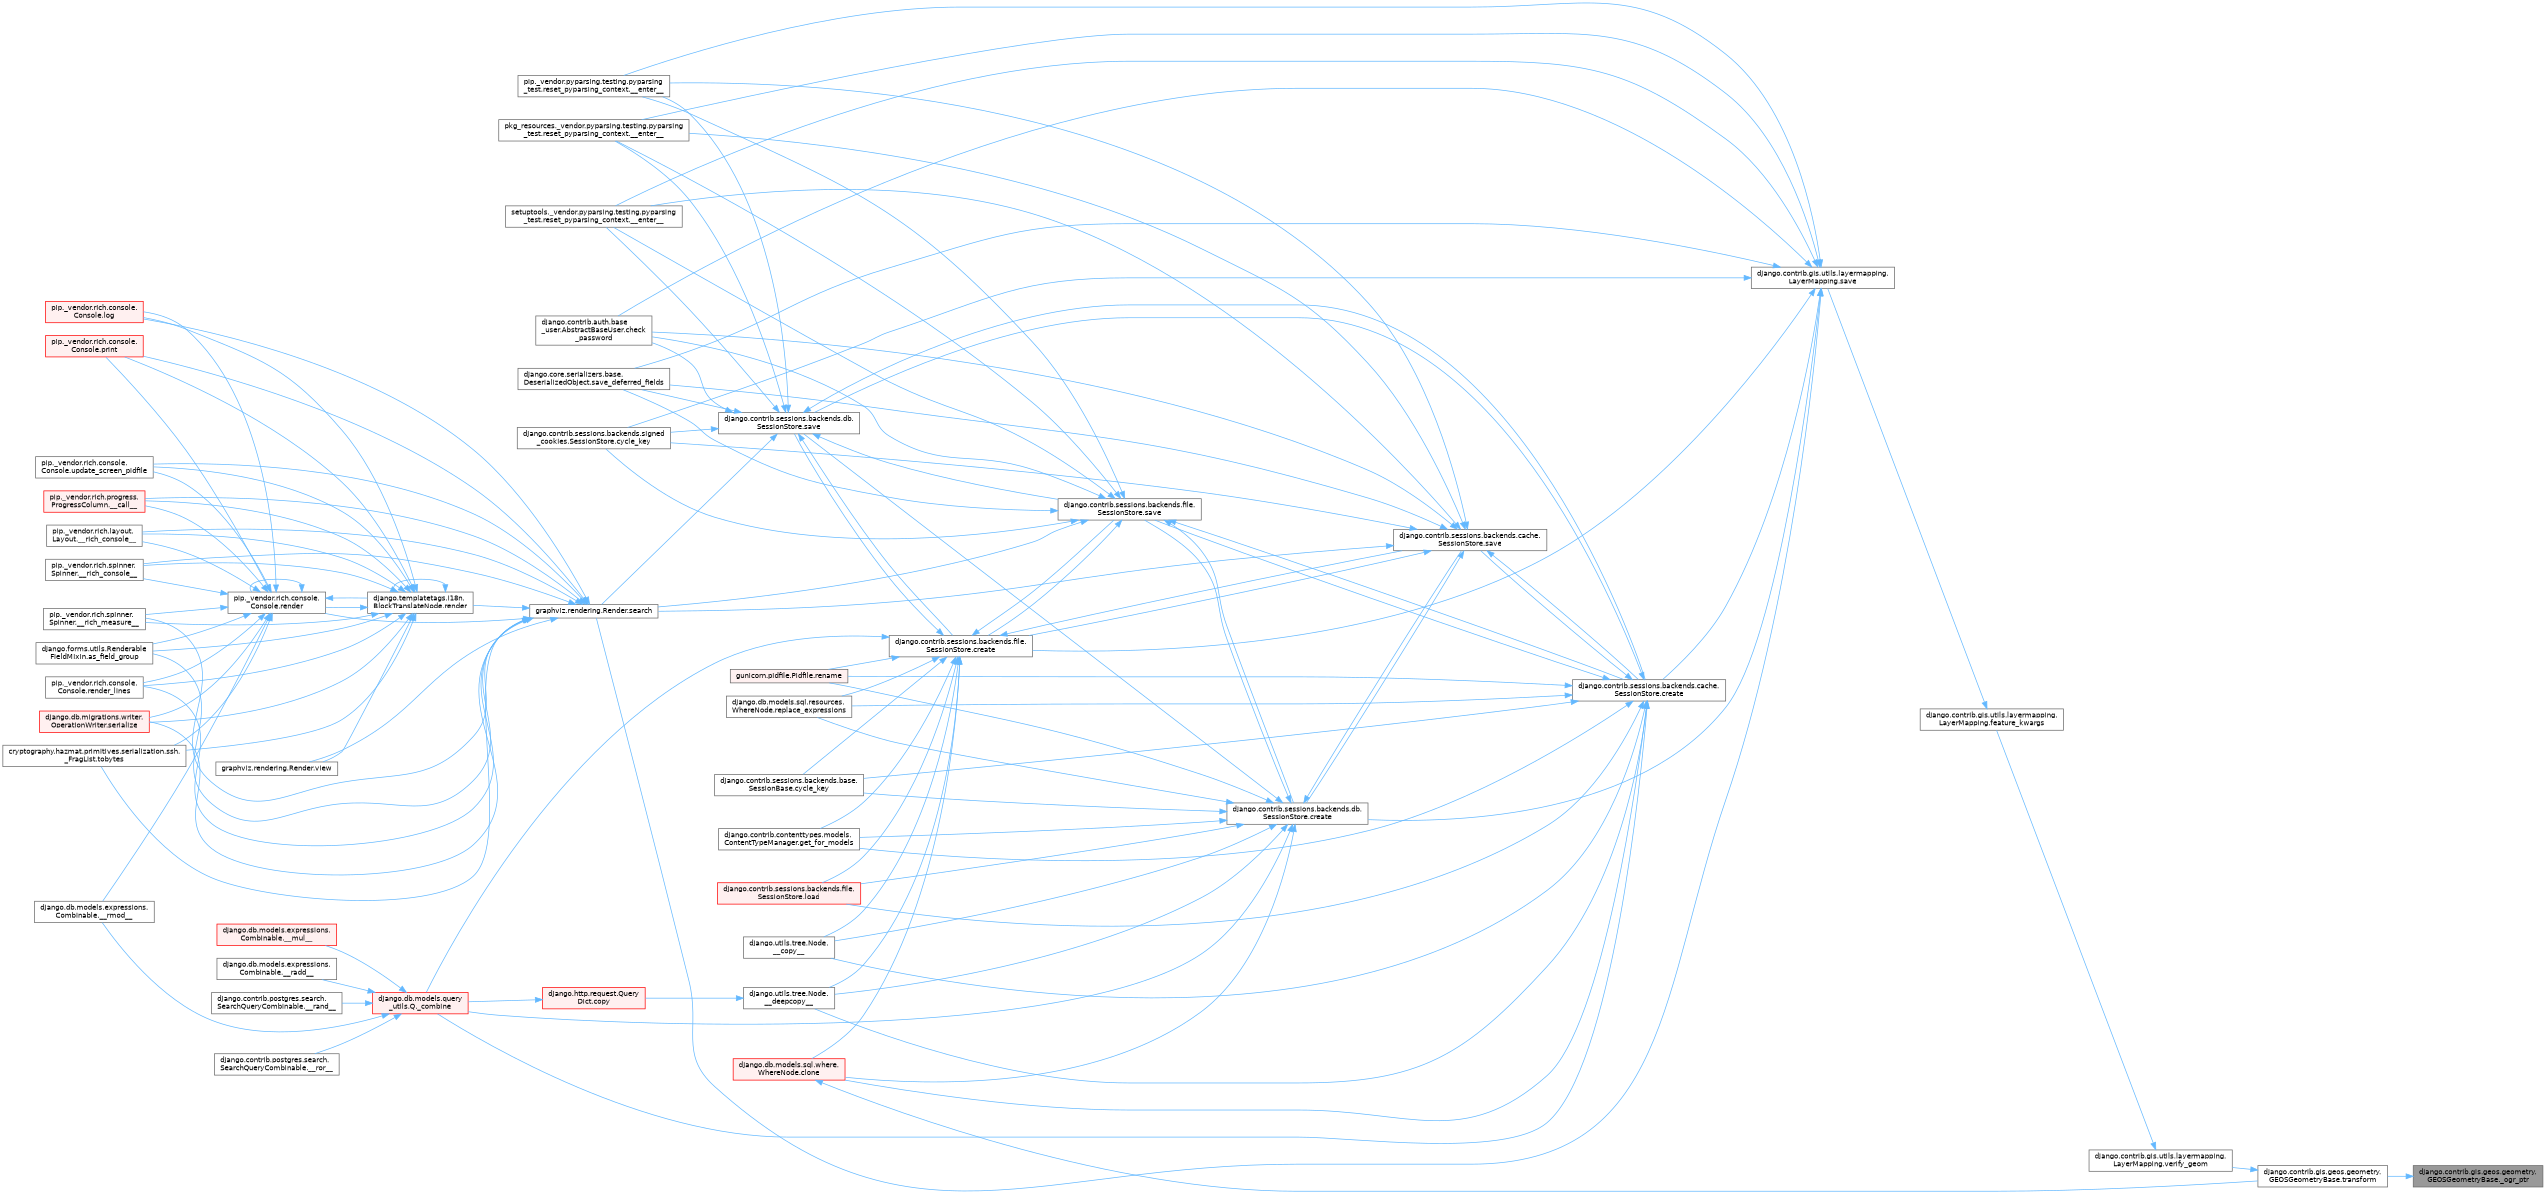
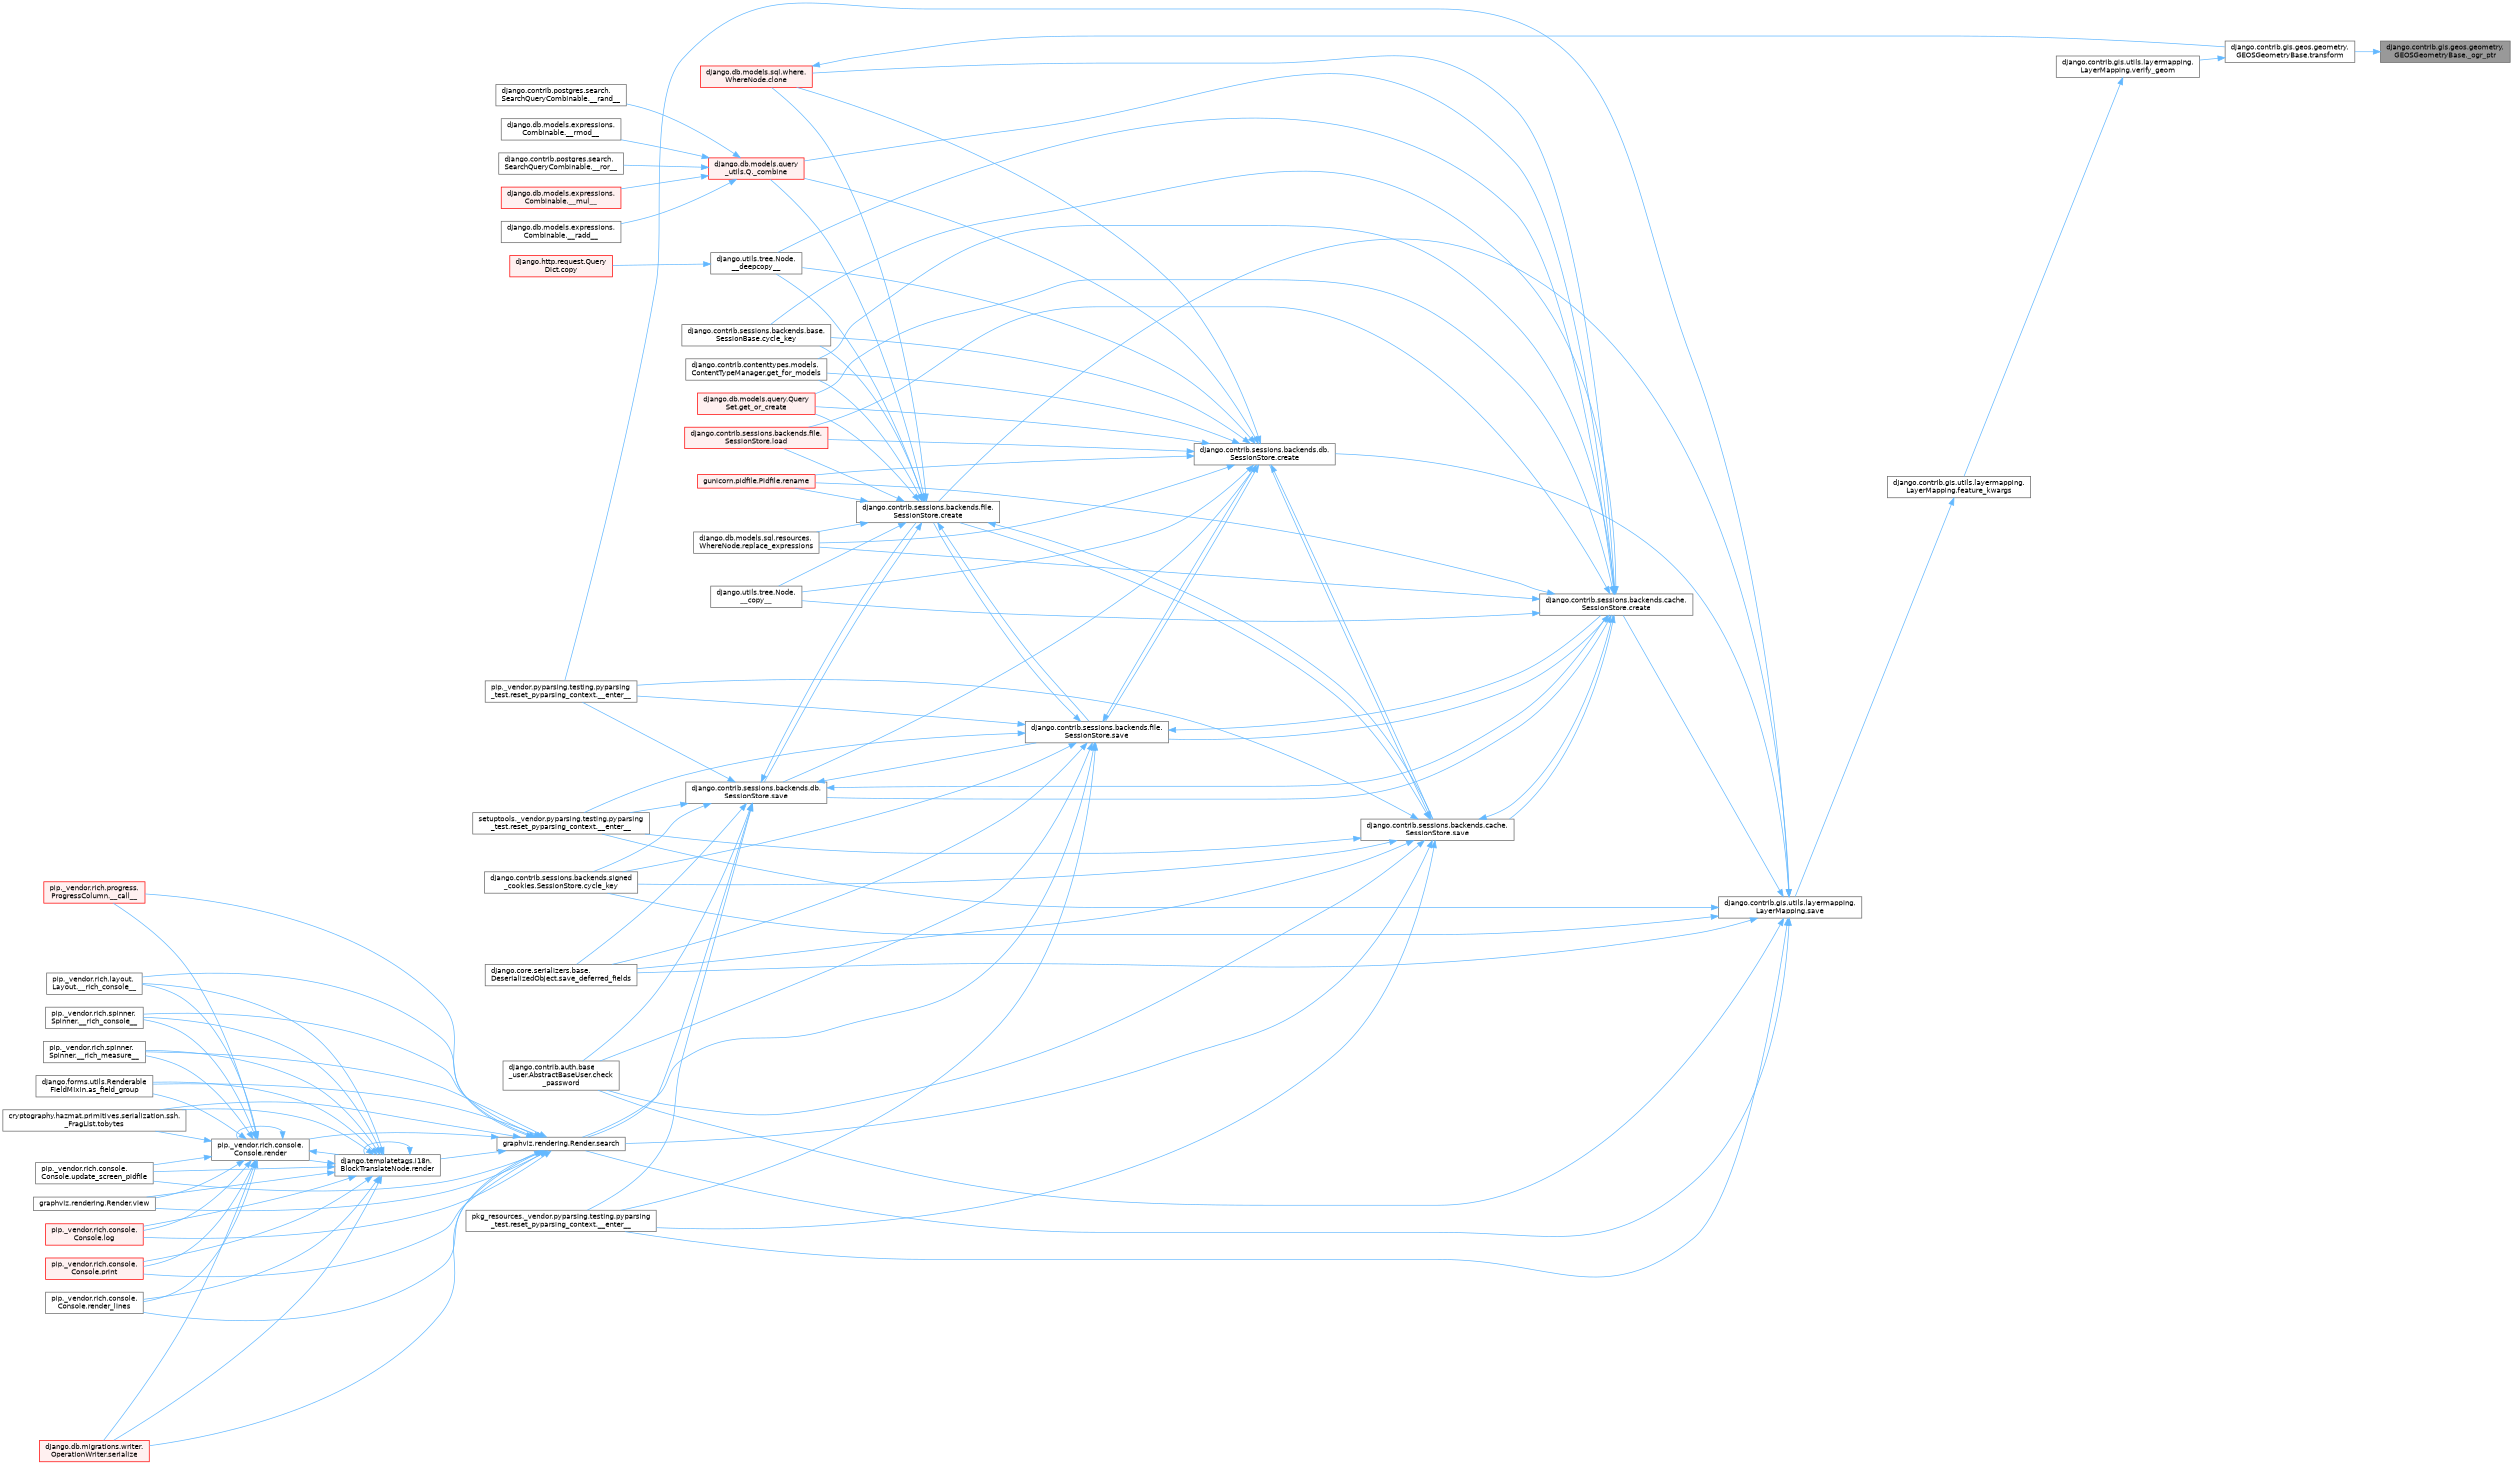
node "django.db.models.query.Query Set.get_or_create": added
edge "pip._vendor.rich.progress. ProgressColumn.__call__" -> "django.templatetags.i18n. BlockTranslateNode.render": removed
node "gunicorn.pidfile.Pidfile.rename": color grey40 -> red
edge "django.db.models.expressions. Combinable.__rmod__" -> "pip._vendor.rich.console. Console.render": now "graphviz.rendering.Render.view" -> "pip._vendor.rich.console. Console.render"
edge "django.db.models.query _utils.Q._combine" -> "django.http.request.Query Dict.copy": removed
